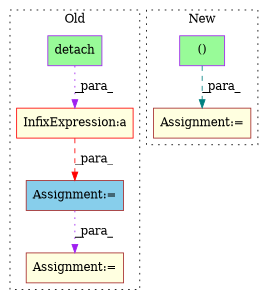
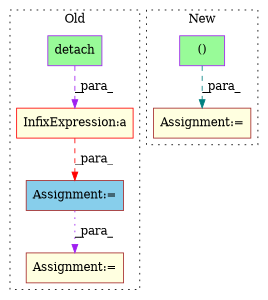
edge "detach" -> "InfixExpression:a": style dotted -> dashed
